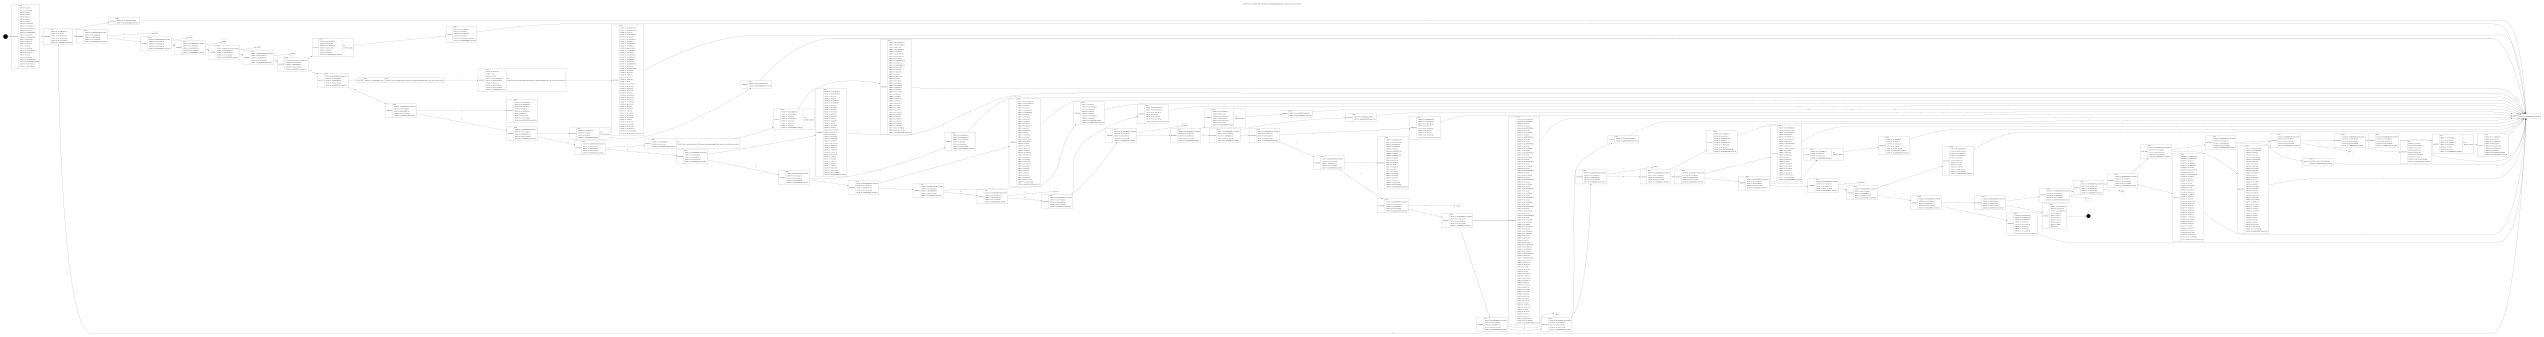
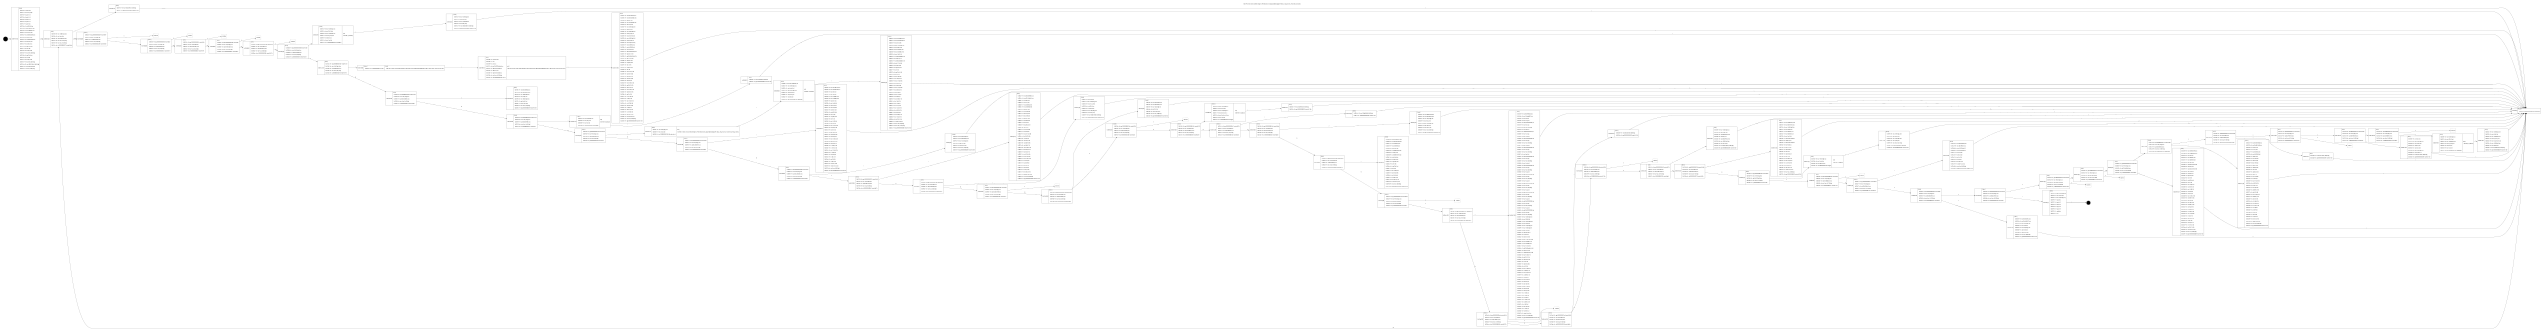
node "0x401ca0": added
